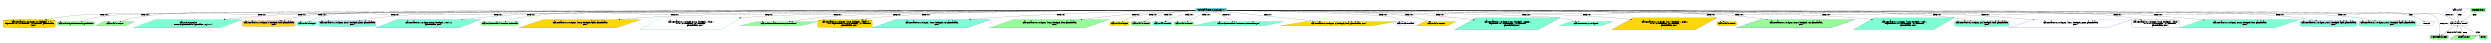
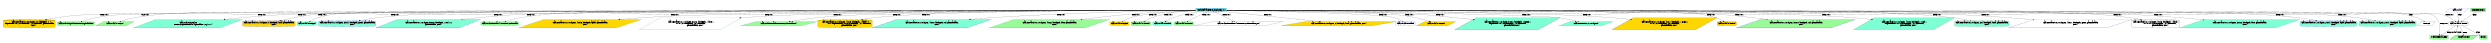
edge "(MethodParameterIn,png_bytep row)" -> "(Call,row[rowbytes] = 0xFFU & pixel_index)": label "DDG: row" -> "AST: row"
node "(Call,row[2*size_max+1] = 0xFFU & (size_max+y+1))": fillcolor aquamarine -> white
